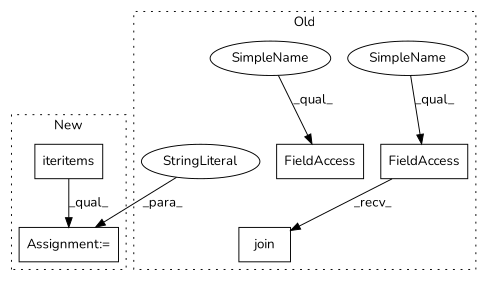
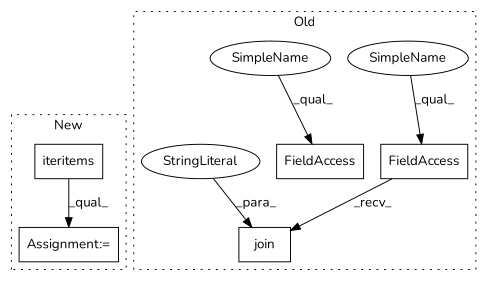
edge "StringLiteral" -> "Assignment:=": now "StringLiteral" -> "join"
